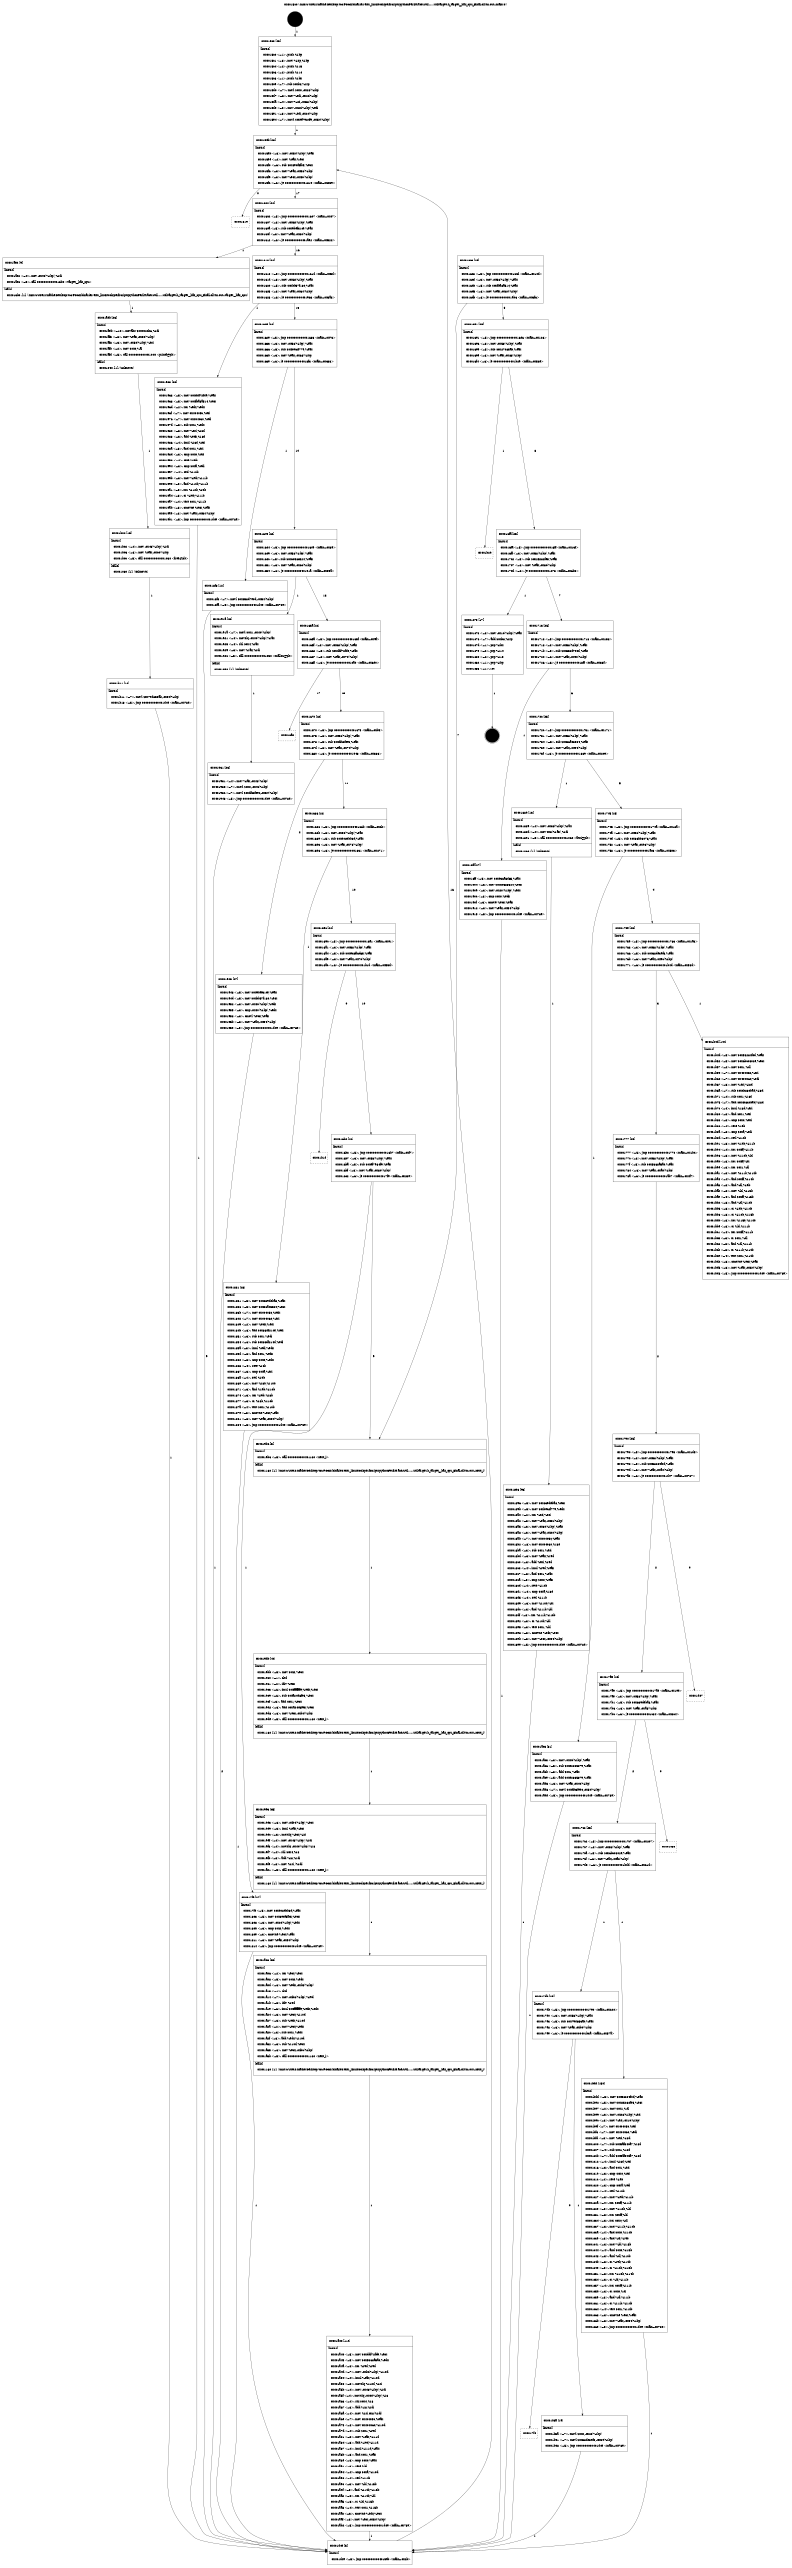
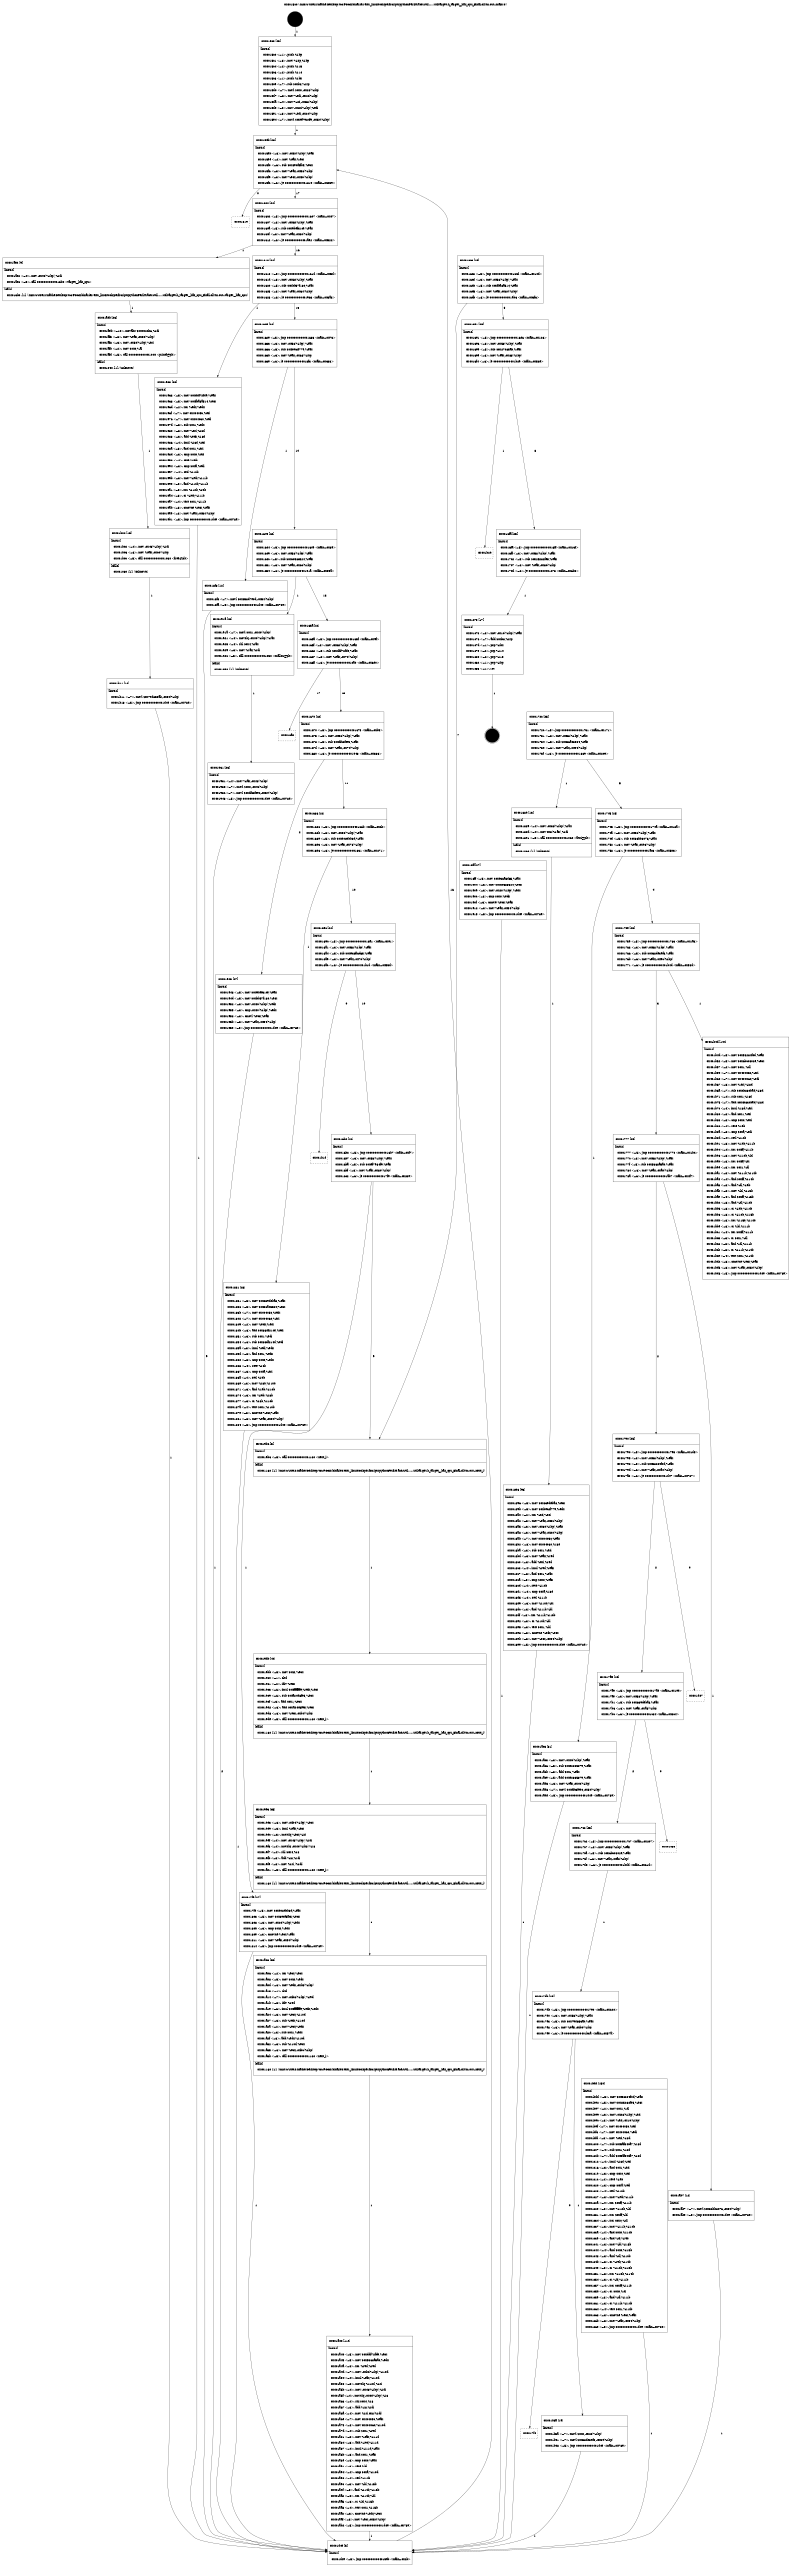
node "0x401713 [25]": removed
edge "0x4017c2 [25]" -> "0x401bdd [150]": removed, label "1"
node "0x401ab7 [12]": added
